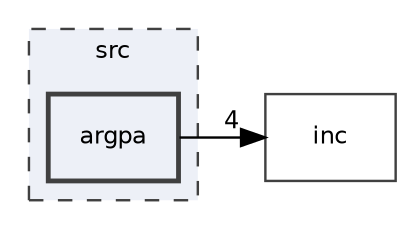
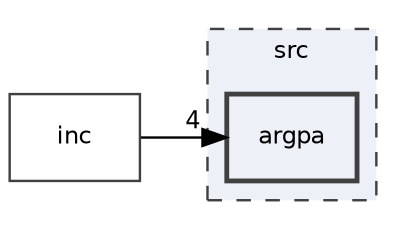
edge "argpa" -> "inc": reversed
